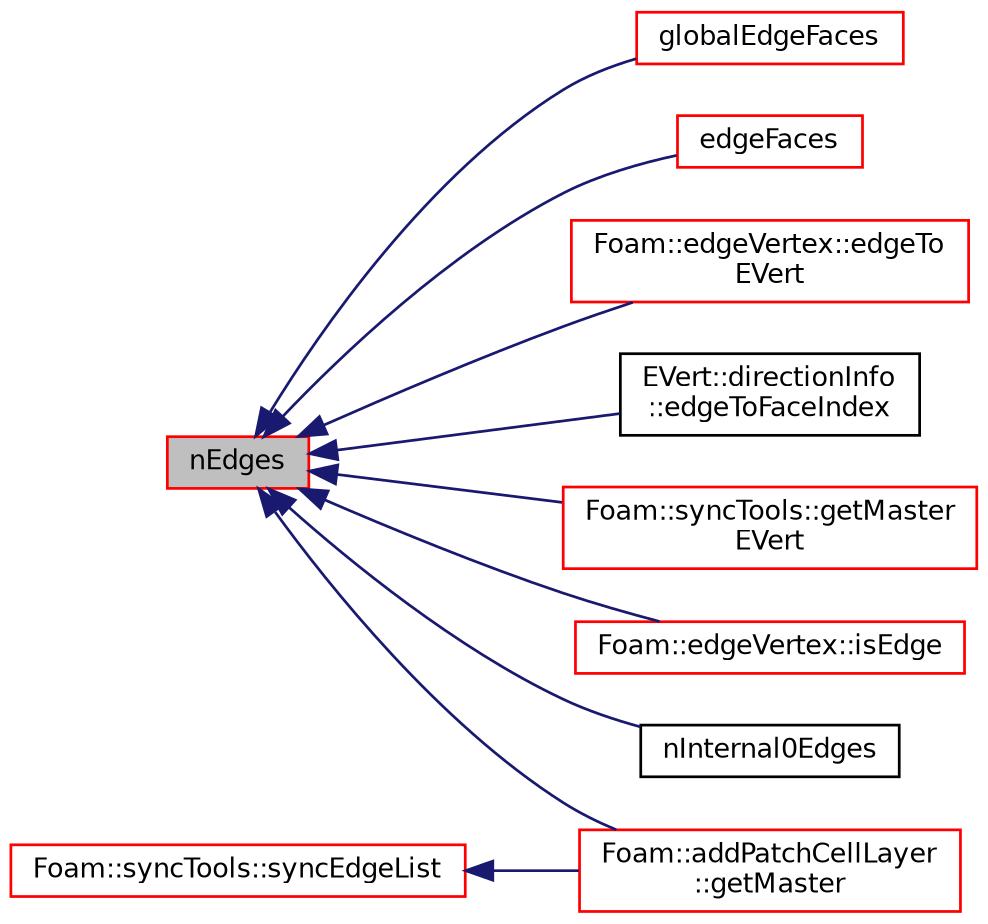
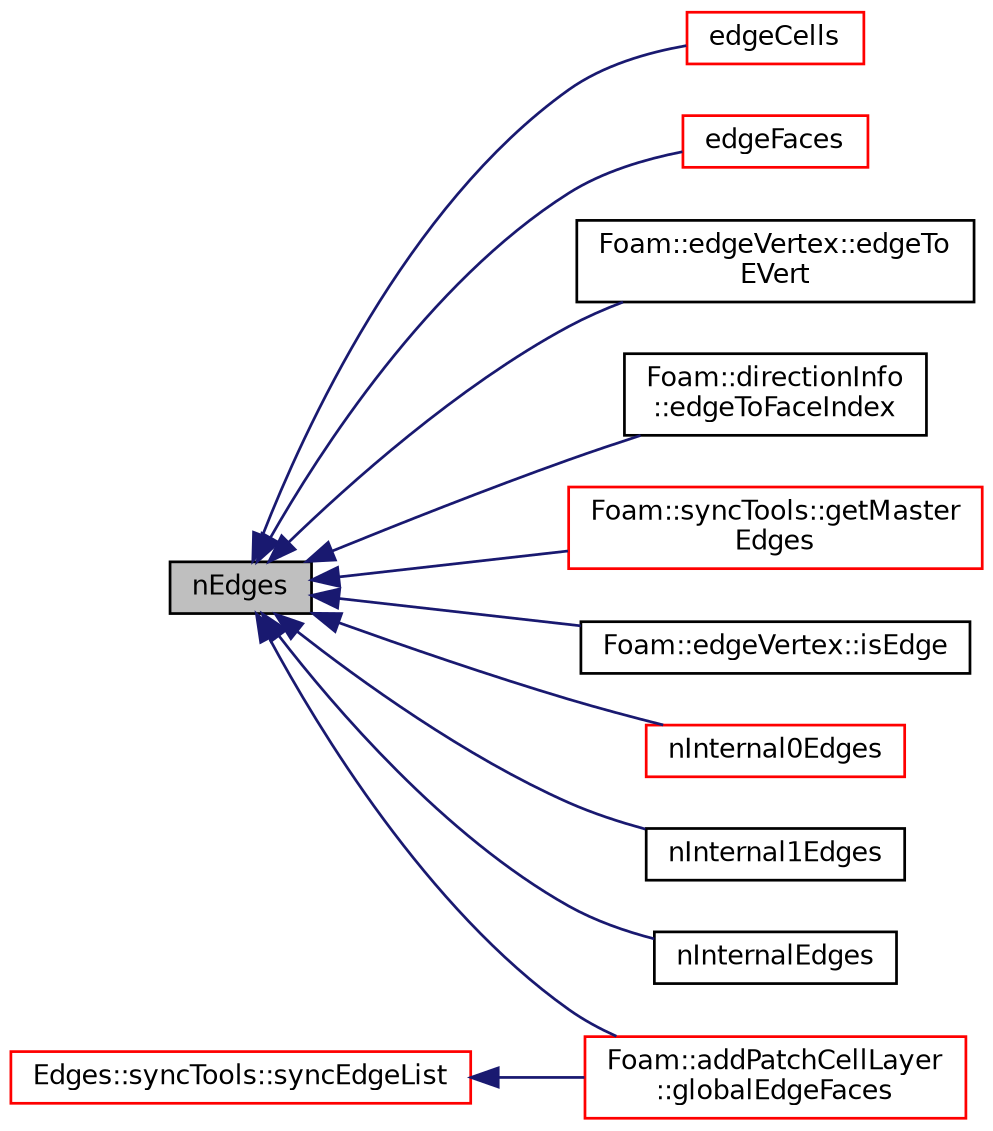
node "globalEdgeFaces": label "globalEdgeFaces" -> "edgeCells"
node "Foam::edgeVertex::edgeTo EVert": color red -> black
node "EVert::directionInfo ::edgeToFaceIndex": label "EVert::directionInfo ::edgeToFaceIndex" -> "Foam::directionInfo ::edgeToFaceIndex"
node "nEdges": color red -> black
node "Foam::syncTools::getMaster EVert": label "Foam::syncTools::getMaster EVert" -> "Foam::syncTools::getMaster Edges"
node "Foam::edgeVertex::isEdge": color red -> black
node "nInternal0Edges": color black -> red
node "nInternal1Edges": added
node "Foam::syncTools::syncEdgeList": label "Foam::syncTools::syncEdgeList" -> "Edges::syncTools::syncEdgeList"
node "Foam::addPatchCellLayer ::getMaster": label "Foam::addPatchCellLayer ::getMaster" -> "Foam::addPatchCellLayer ::globalEdgeFaces"
node "nInternalEdges": added
